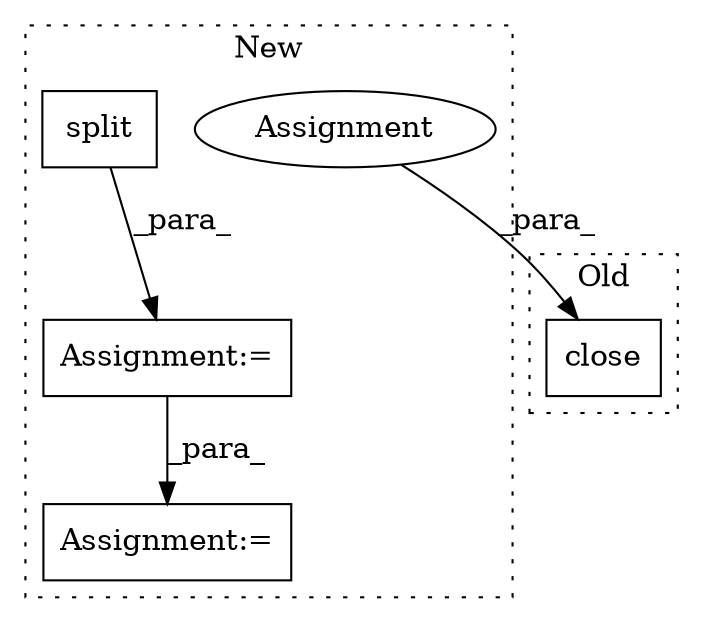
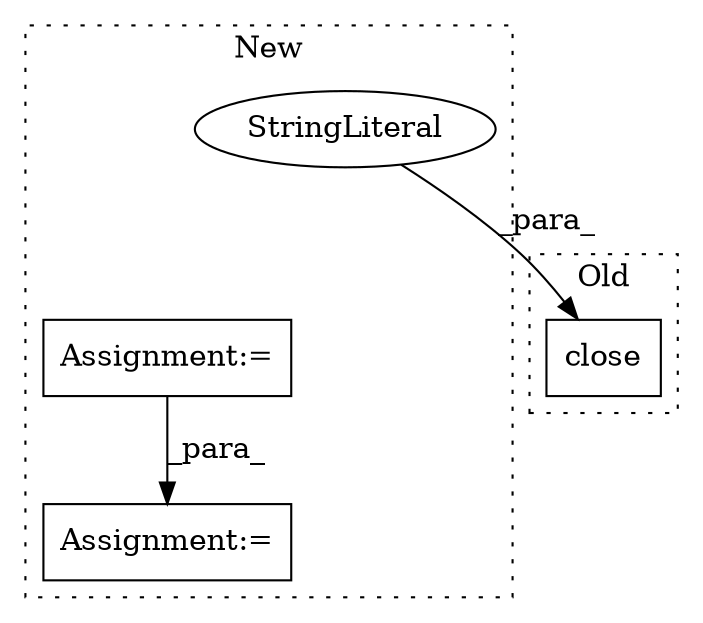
node "split": removed
node "Assignment": label "Assignment" -> "StringLiteral"
